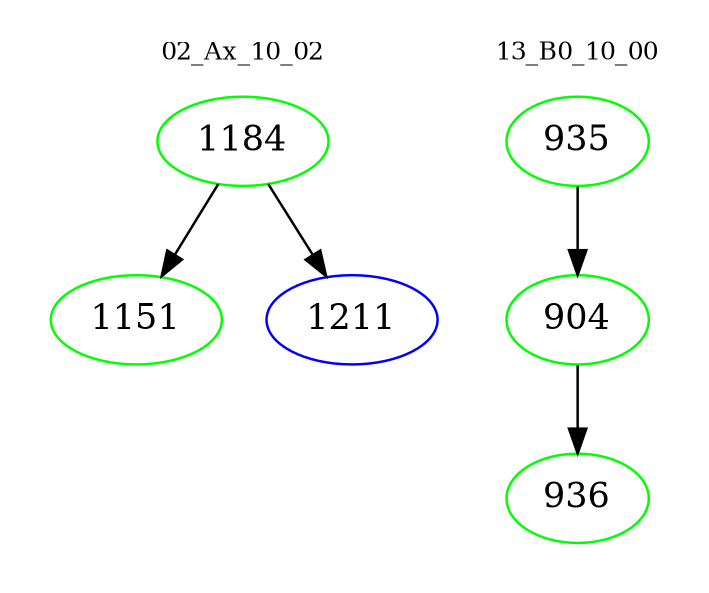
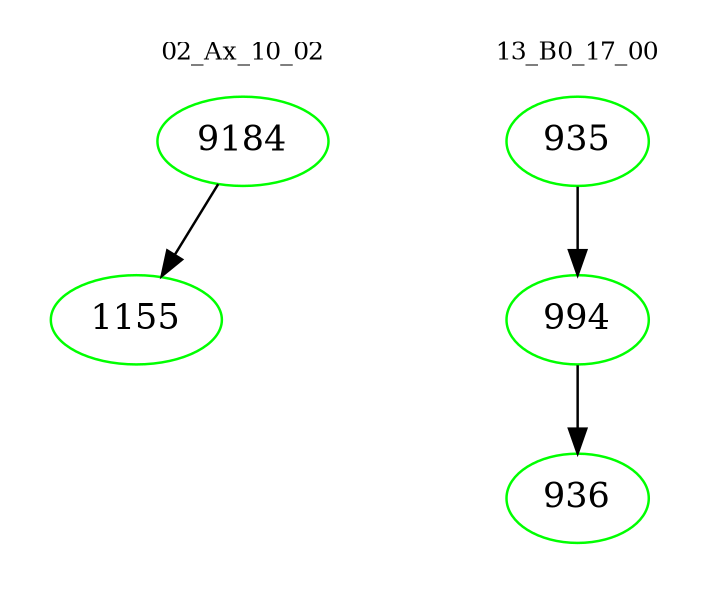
cluster "13_B0_10_00": label "13_B0_10_00" -> "13_B0_17_00"
node "1184": label "1184" -> "9184"
node "1151": label "1151" -> "1155"
node "1211": removed
node "904": label "904" -> "994"
